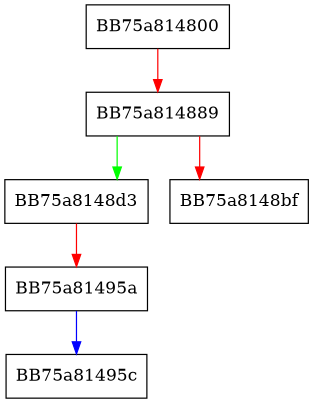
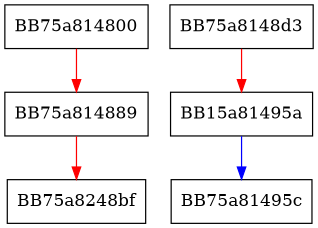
edge "BB75a814889" -> "BB75a8148d3": removed
node "BB75a8148bf": label "BB75a8148bf" -> "BB75a8248bf"
node "BB75a81495a": label "BB75a81495a" -> "BB15a81495a"
